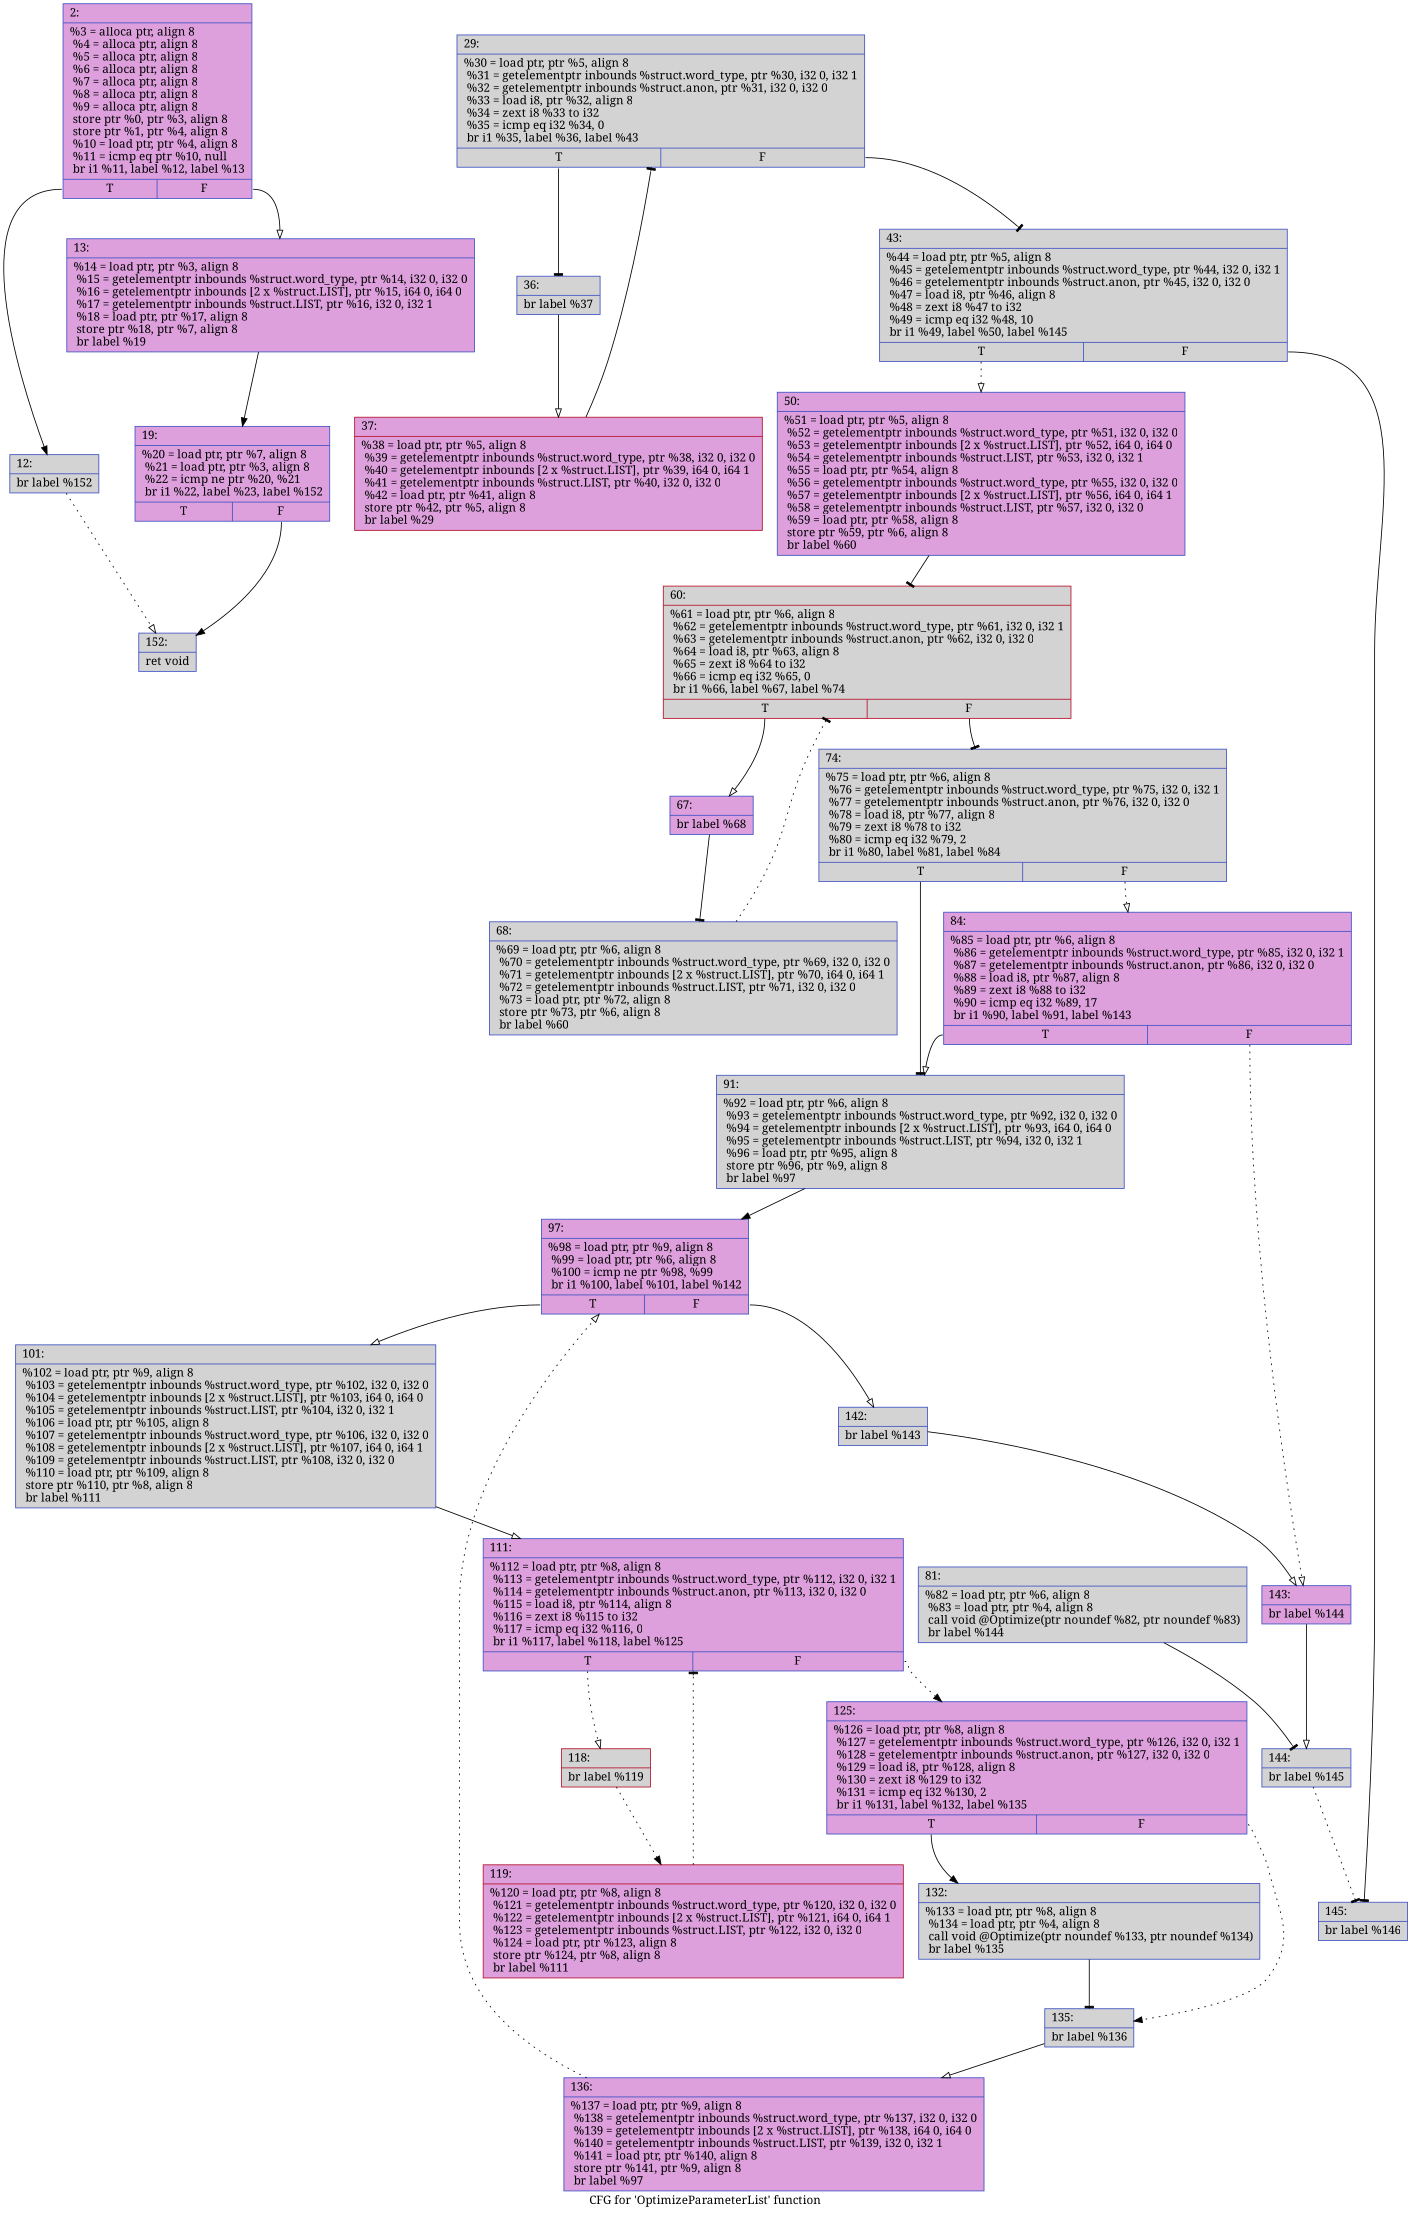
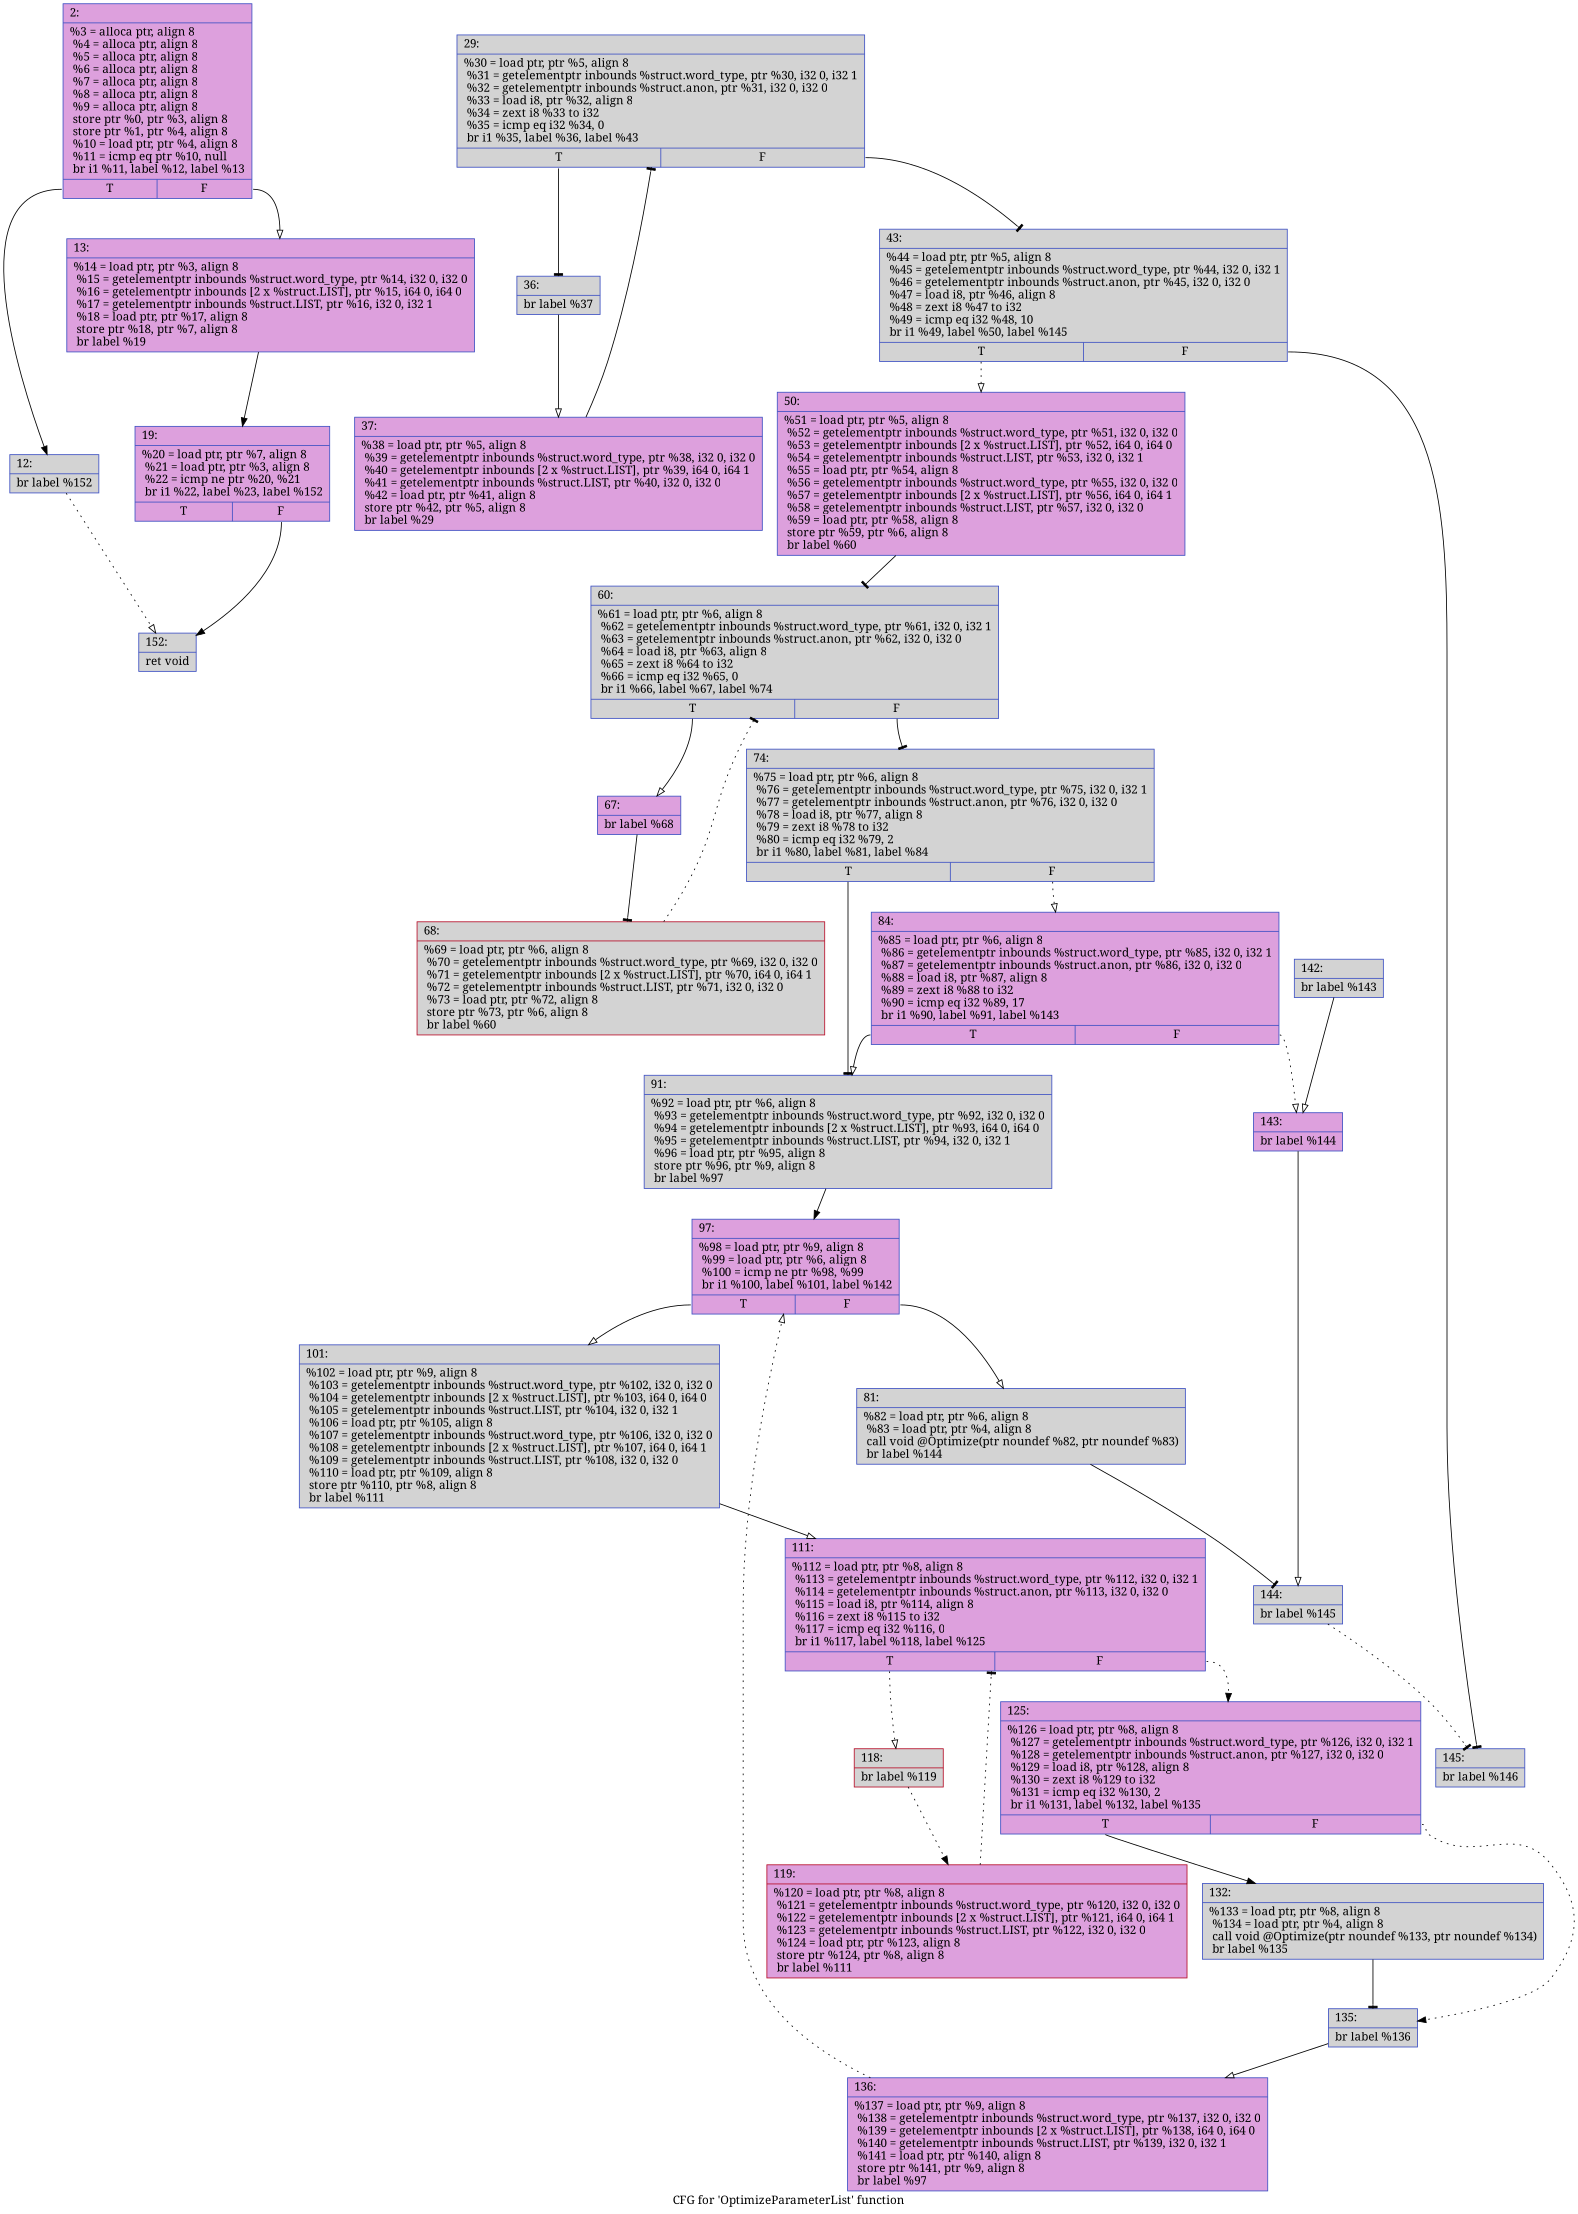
node "37:": color #b70d28ff -> #3d50c3ff
node "60:": color #b70d28ff -> #3d50c3ff
node "68:": color #3d50c3ff -> #b70d28ff
edge "97:" -> "142:": now "97:" -> "81:"
